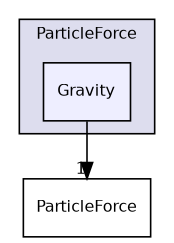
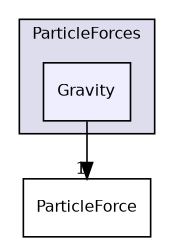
cluster "ParticleForce": label "ParticleForce" -> "ParticleForces"
